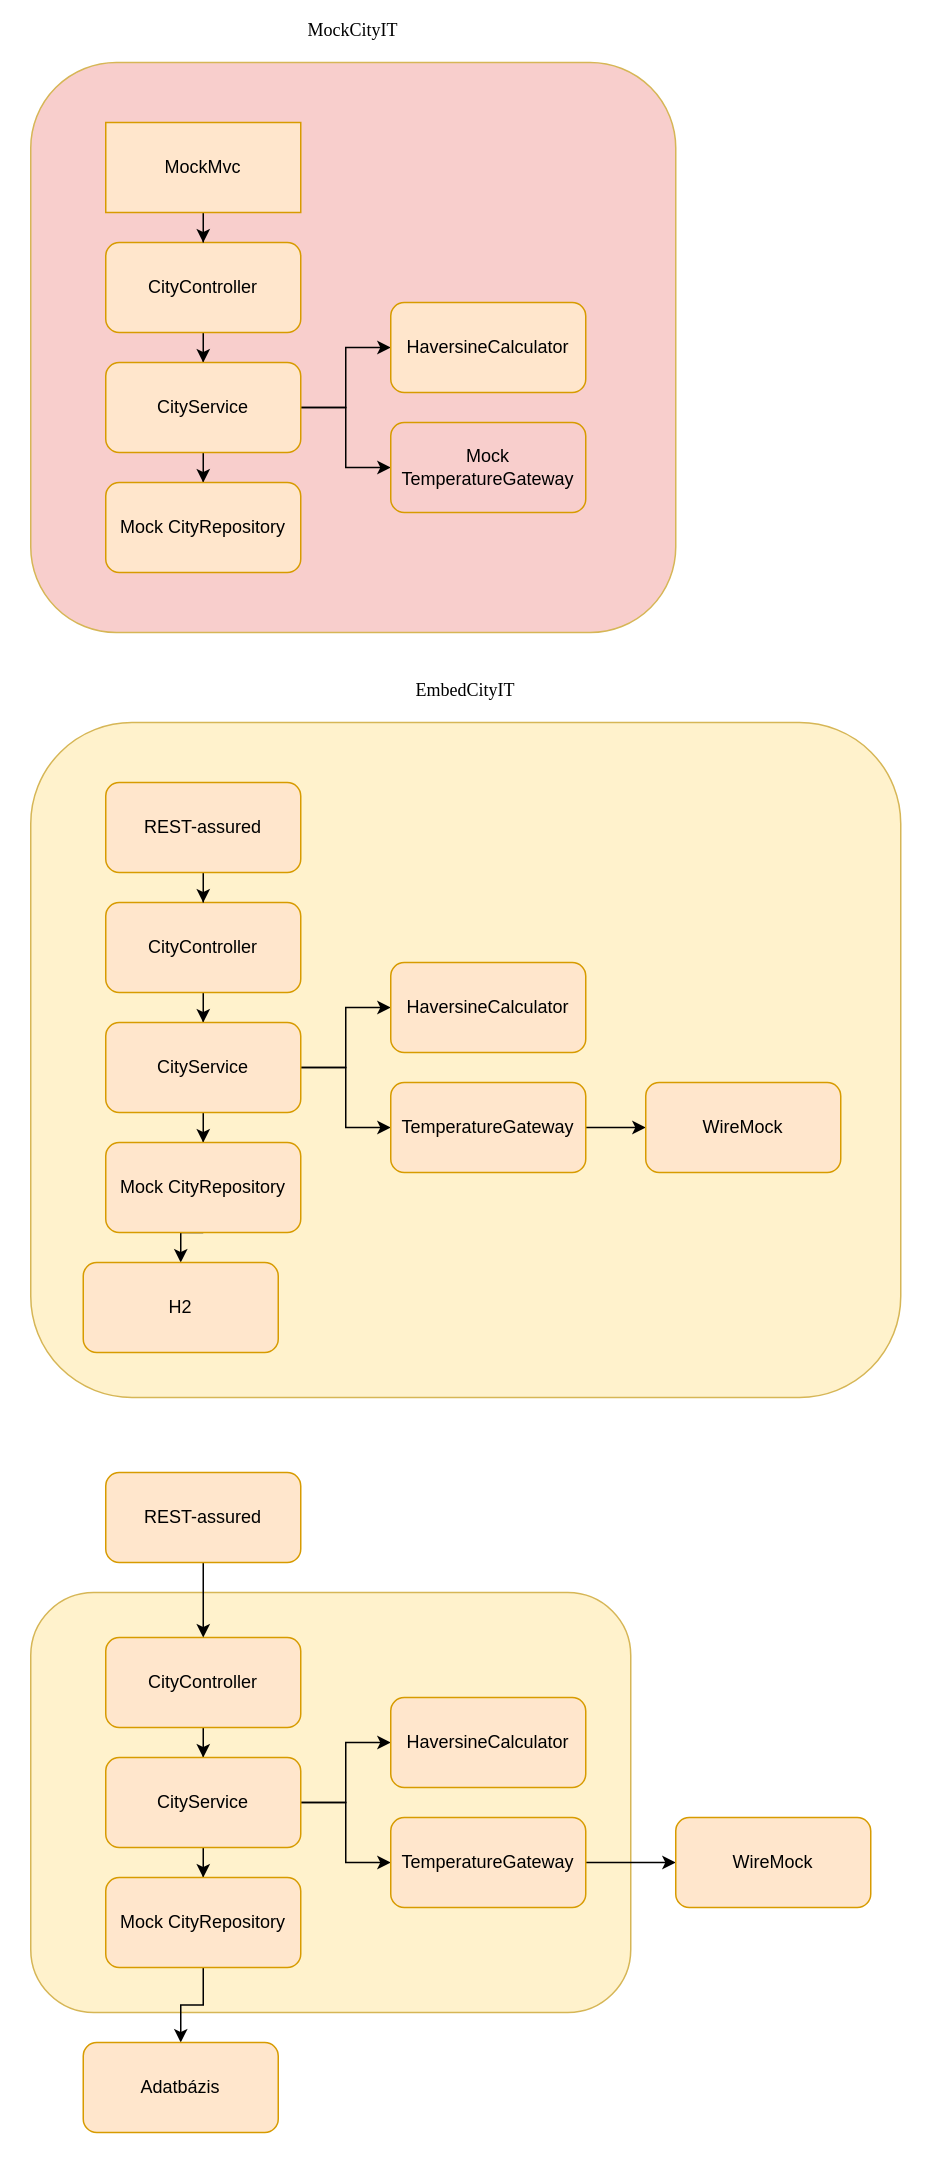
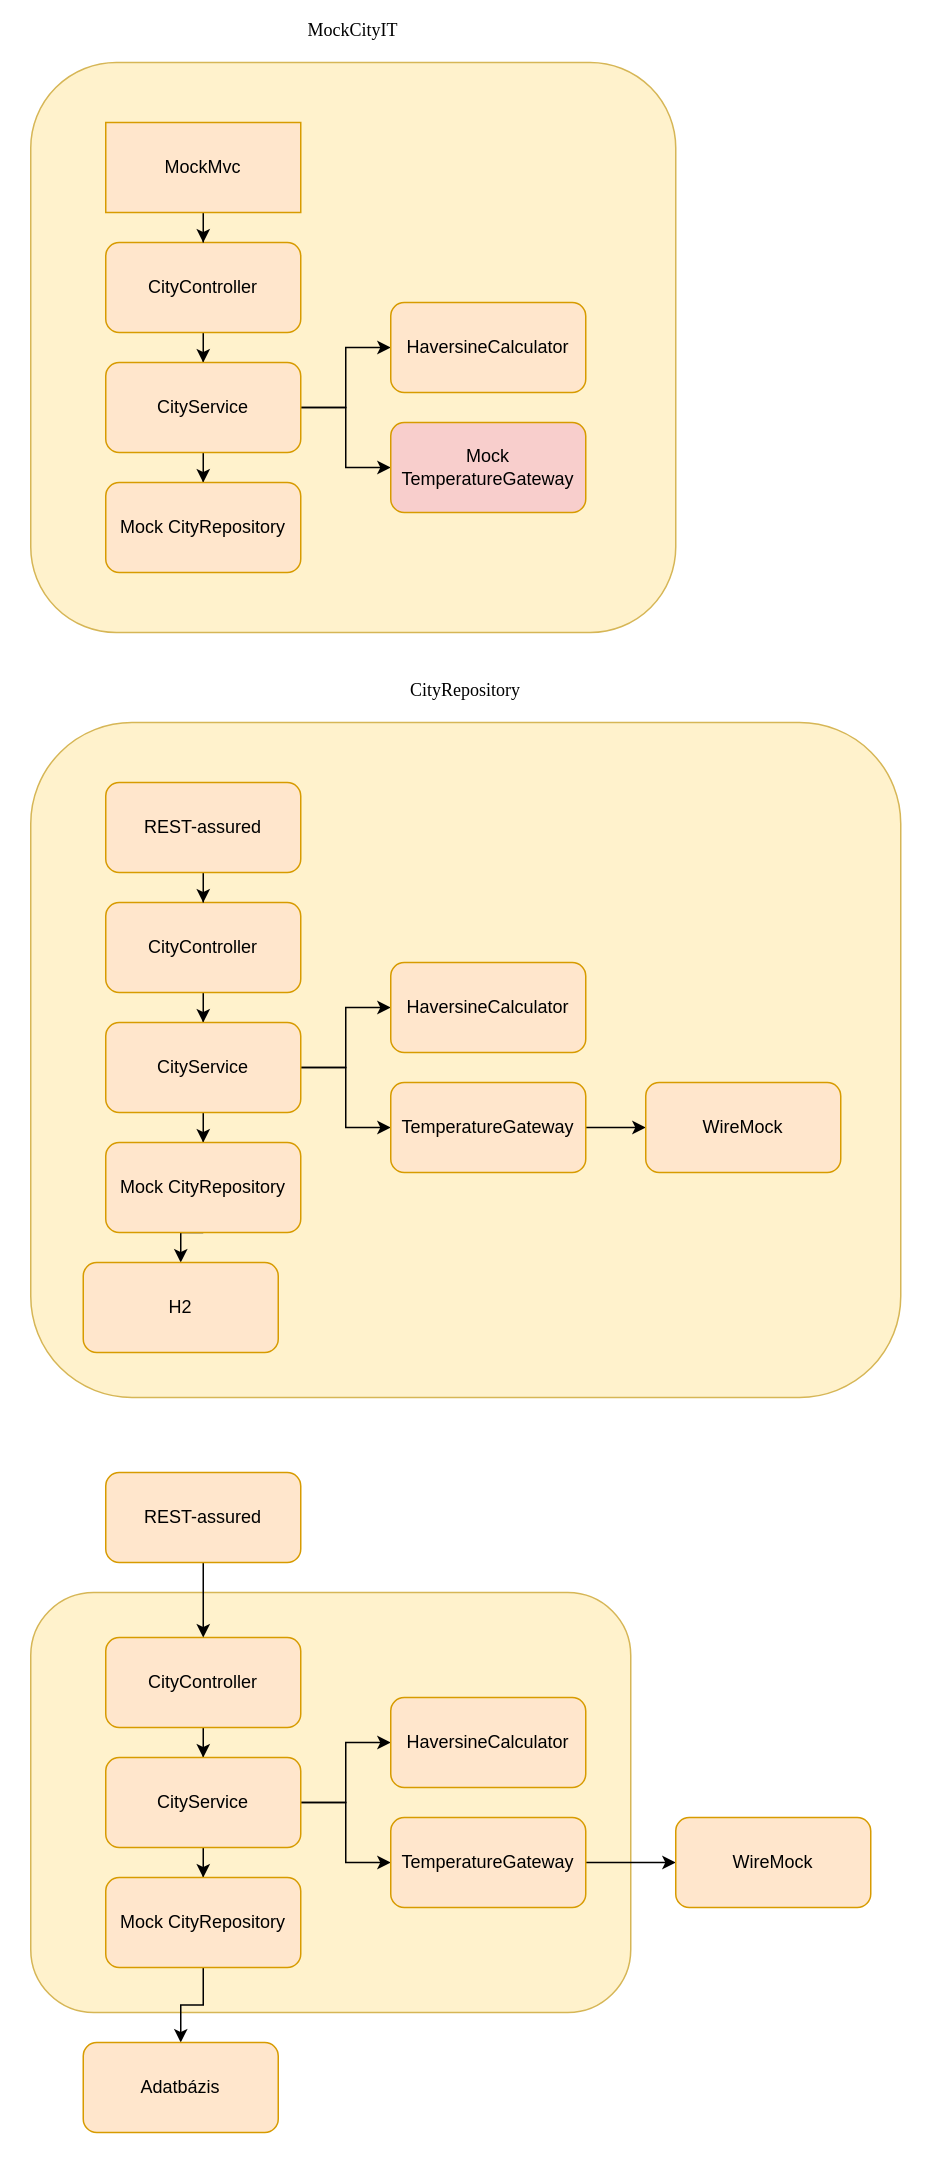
node "MockCityIT": fillcolor #f8cecc -> #fff2cc
node "EmbedCityIT": label "EmbedCityIT" -> "CityRepository"
